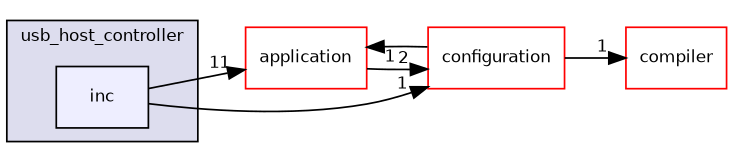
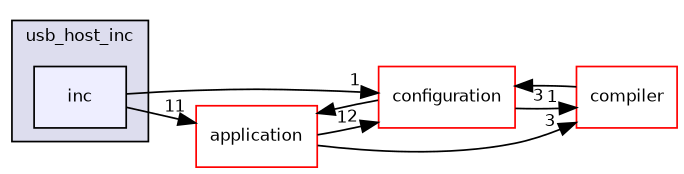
cluster "usb_host_controller": label "usb_host_controller" -> "usb_host_inc"
edge "compiler" -> "configuration": added
edge "application" -> "compiler": added
